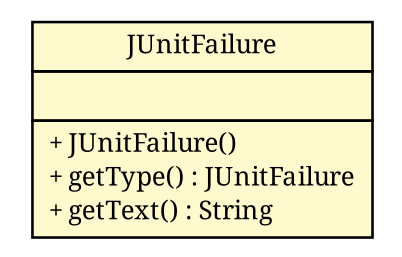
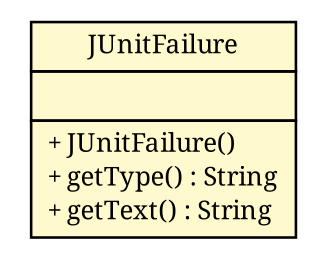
node "JUnitFailure": text "+ getType() : JUnitFailure" -> "+ getType() : String"
